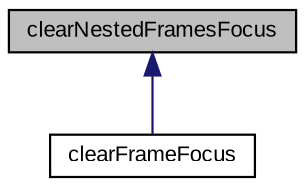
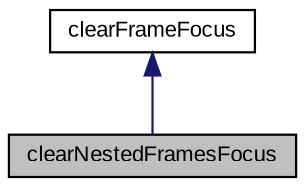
edge "clearFrameFocus" -> "clearNestedFramesFocus": reversed
